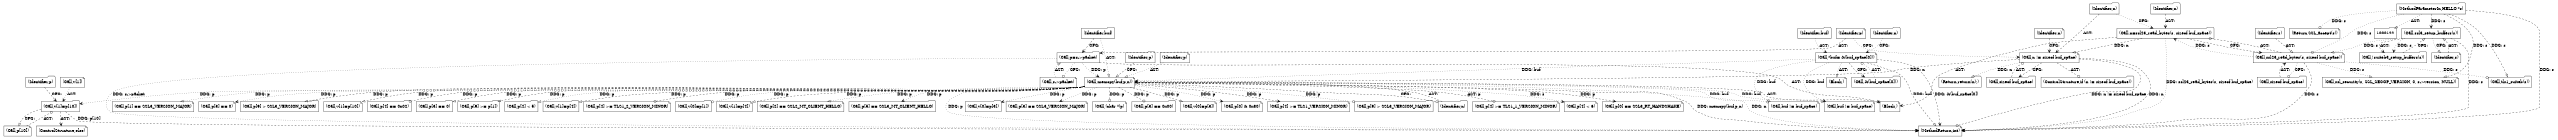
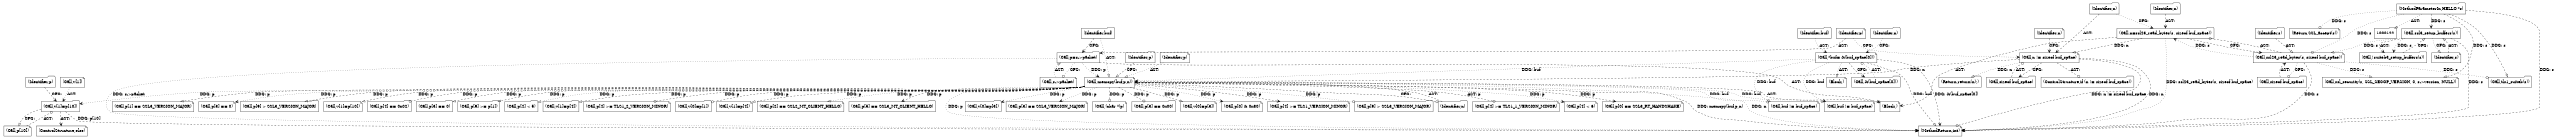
edge "(Call,memcpy(buf,p,n))" -> "(Call,p[5] == SSL3_MT_CLIENT_HELLO)": style dotted -> dashed
edge "(Call,memcpy(buf,p,n))" -> "(Call,v[0]=p[1])": style dotted -> dashed
edge "(Call,memcpy(buf,p,n))" -> "(Call,p[1] == SSL3_VERSION_MAJOR)": style dotted -> dashed
edge "(Call,memcpy(buf,p,n))" -> "(Call,p[4] < 6)": label "DDG: s" -> "DDG: p"
